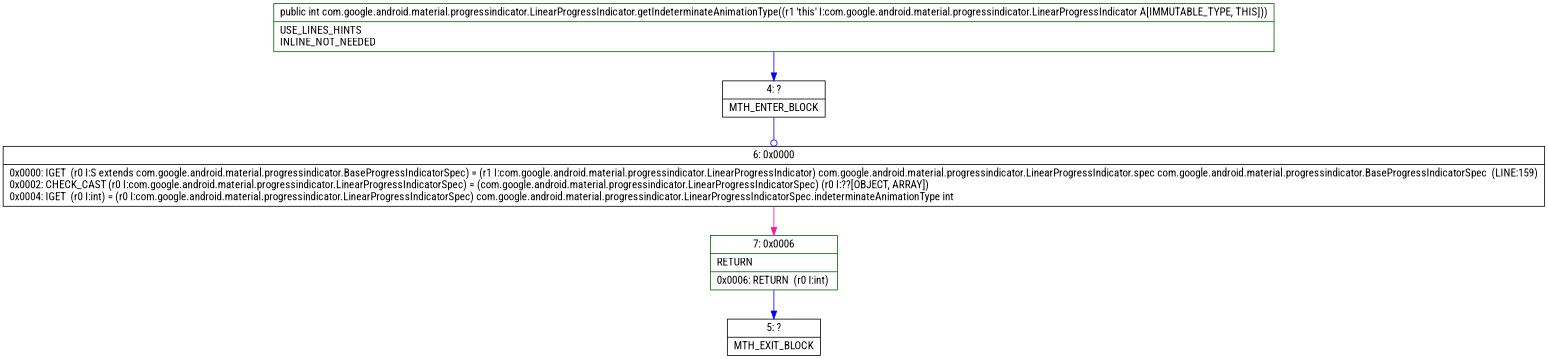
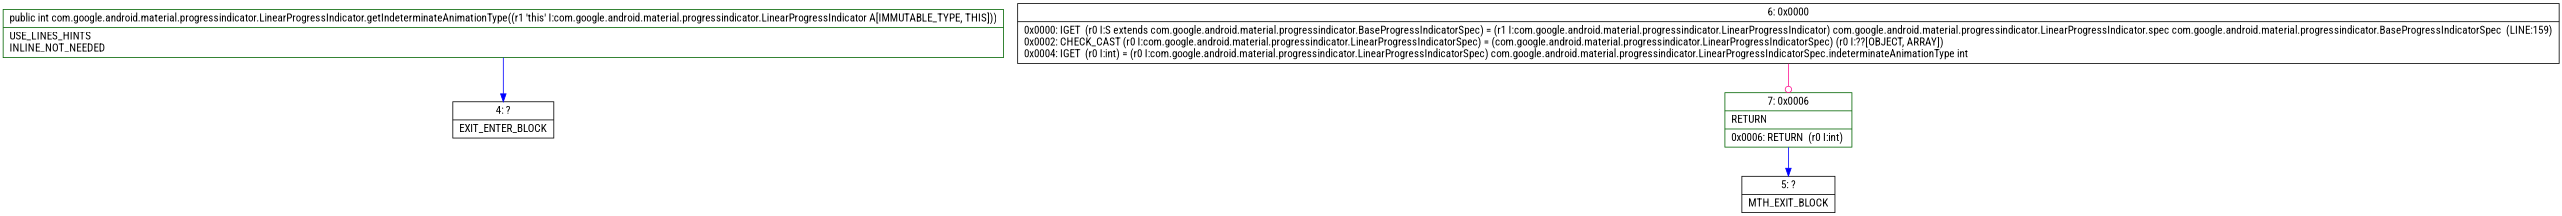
node "4: ?": text "MTH_ENTER_BLOCK" -> "EXIT_ENTER_BLOCK"
edge "4: ?" -> "6: 0x0000": removed
edge "6: 0x0000" -> "7: 0x0006": arrowhead normal -> odot
